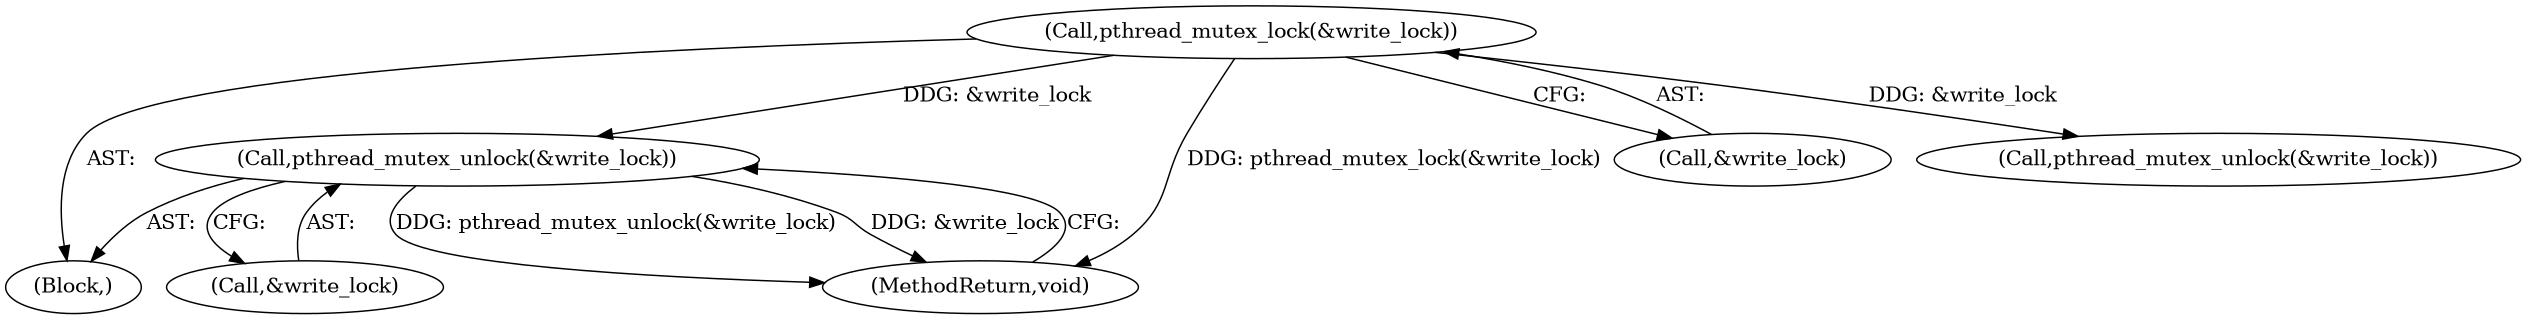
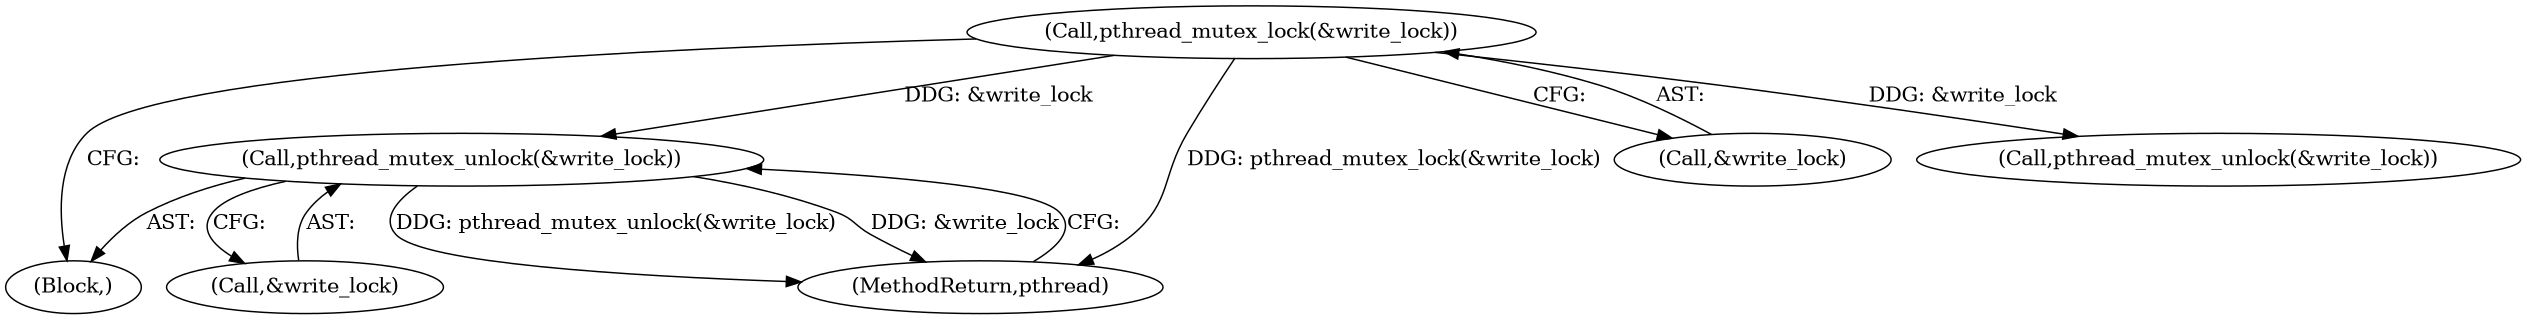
edge "(Call,pthread_mutex_lock(&write_lock))" -> "(Block,)": label "AST: " -> "CFG: "
node "(MethodReturn,void)": label "(MethodReturn,void)" -> "(MethodReturn,pthread)"
